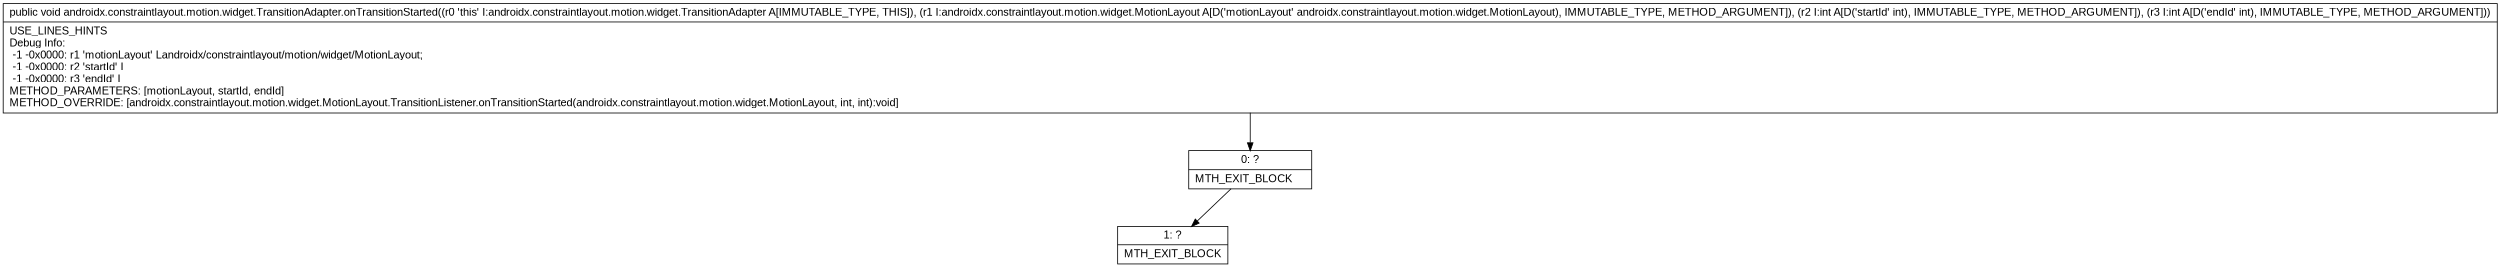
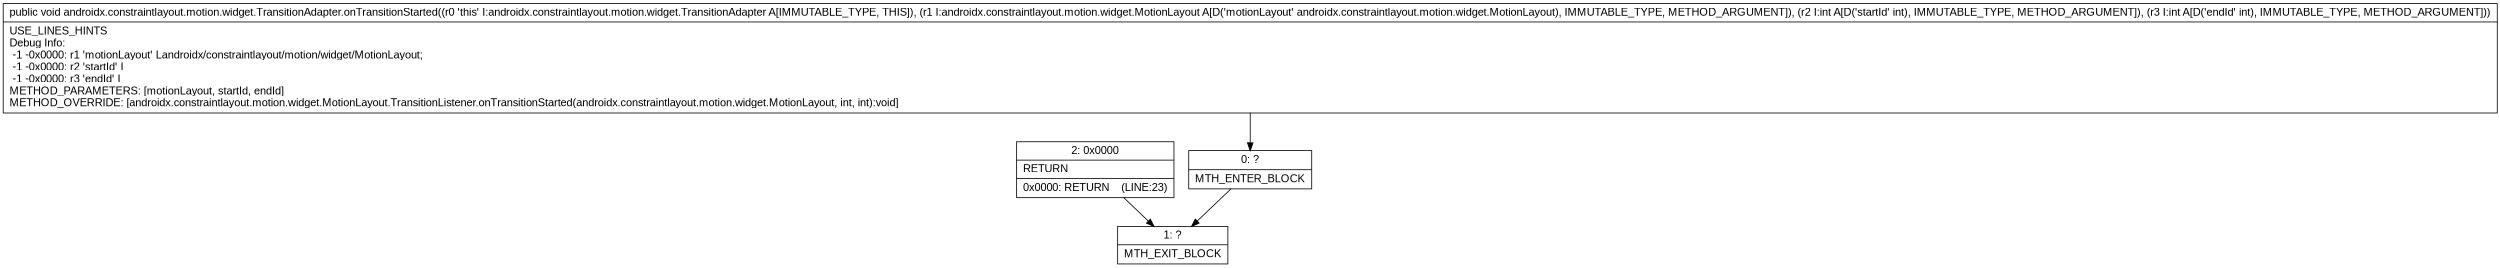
node "2: 0x0000": added
node "0: ?": text "MTH_EXIT_BLOCK" -> "MTH_ENTER_BLOCK"
